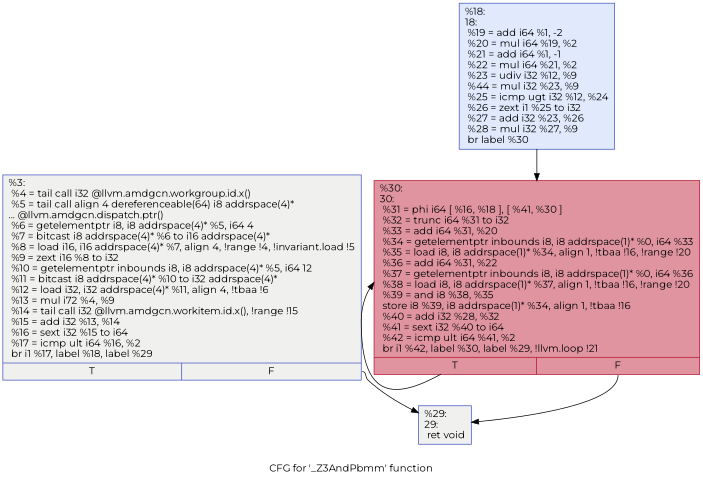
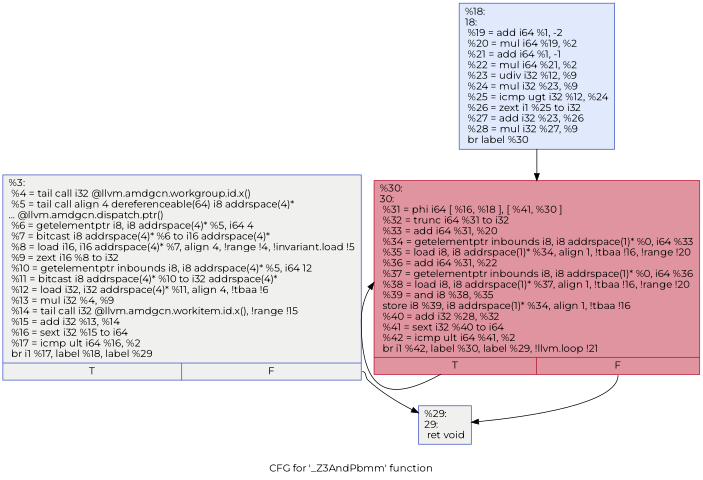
node "%18:": text "%44 = mul i32 %23, %9" -> "%24 = mul i32 %23, %9"
node "%3:": text "%13 = mul i72 %4, %9" -> "%13 = mul i32 %4, %9"
